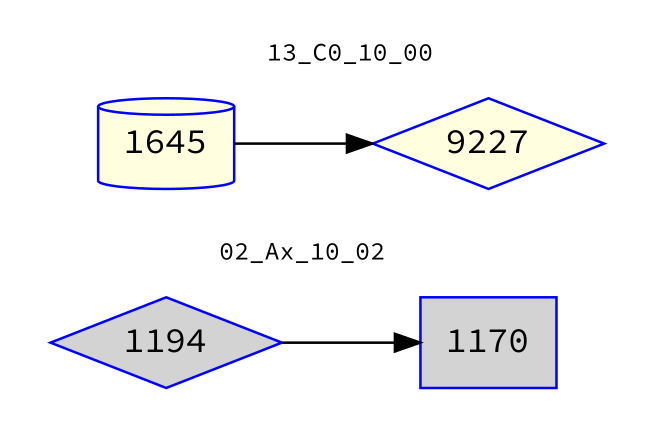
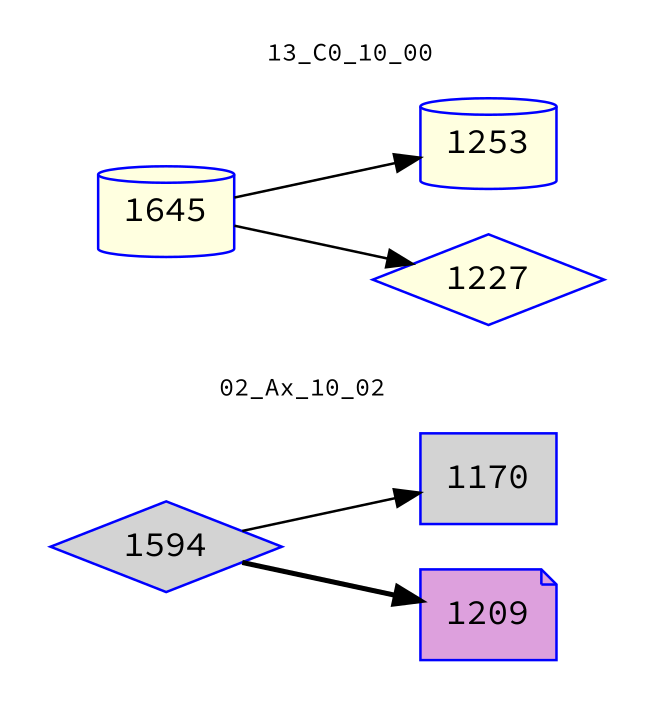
node "1253": added
node "9227": label "9227" -> "1227"
node "1194": label "1194" -> "1594"
node "1209": added
